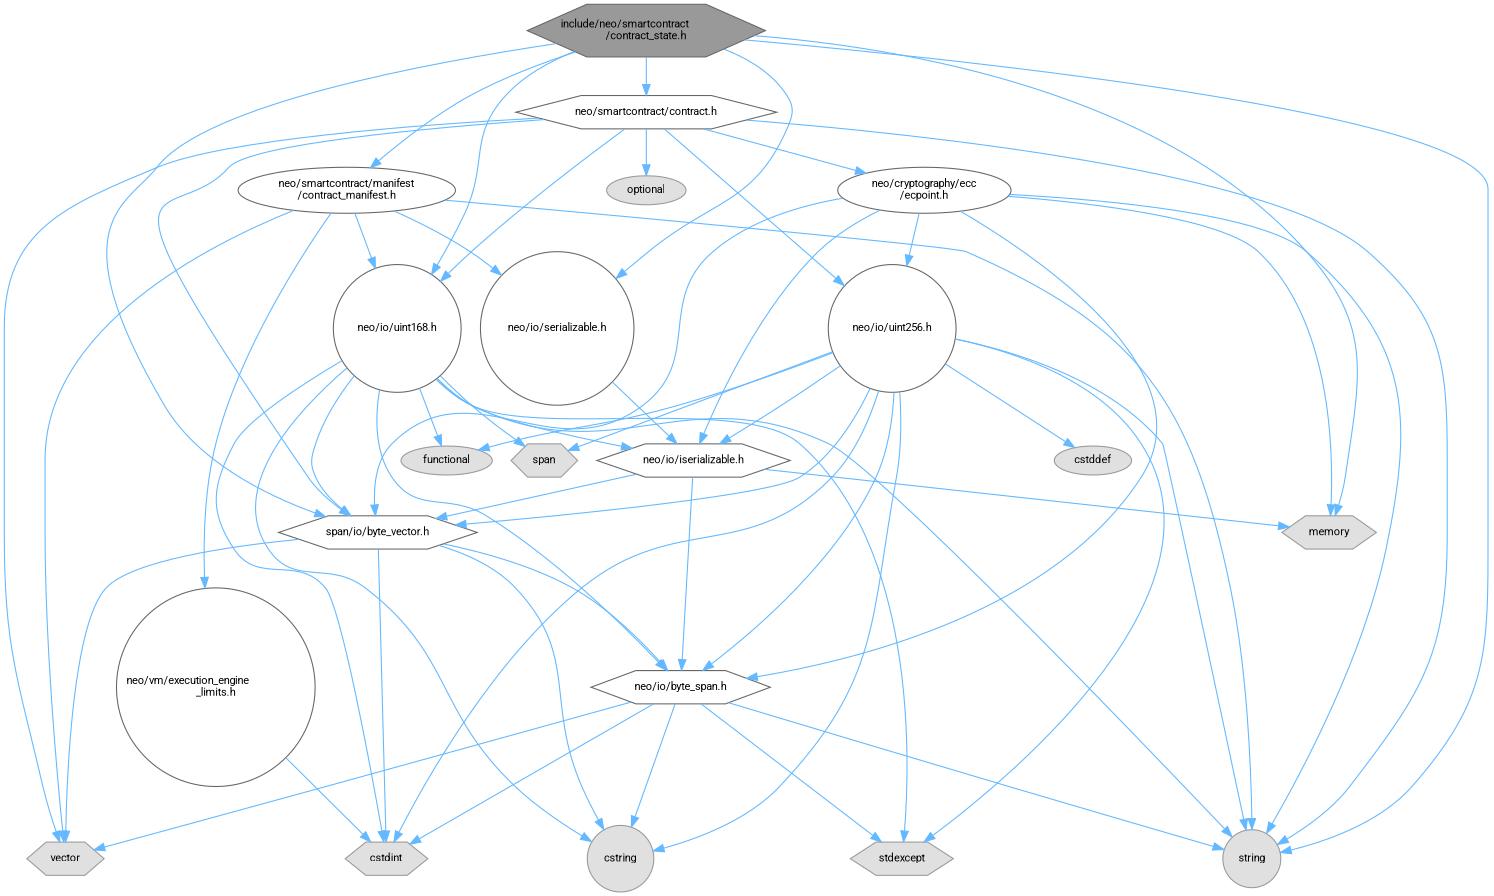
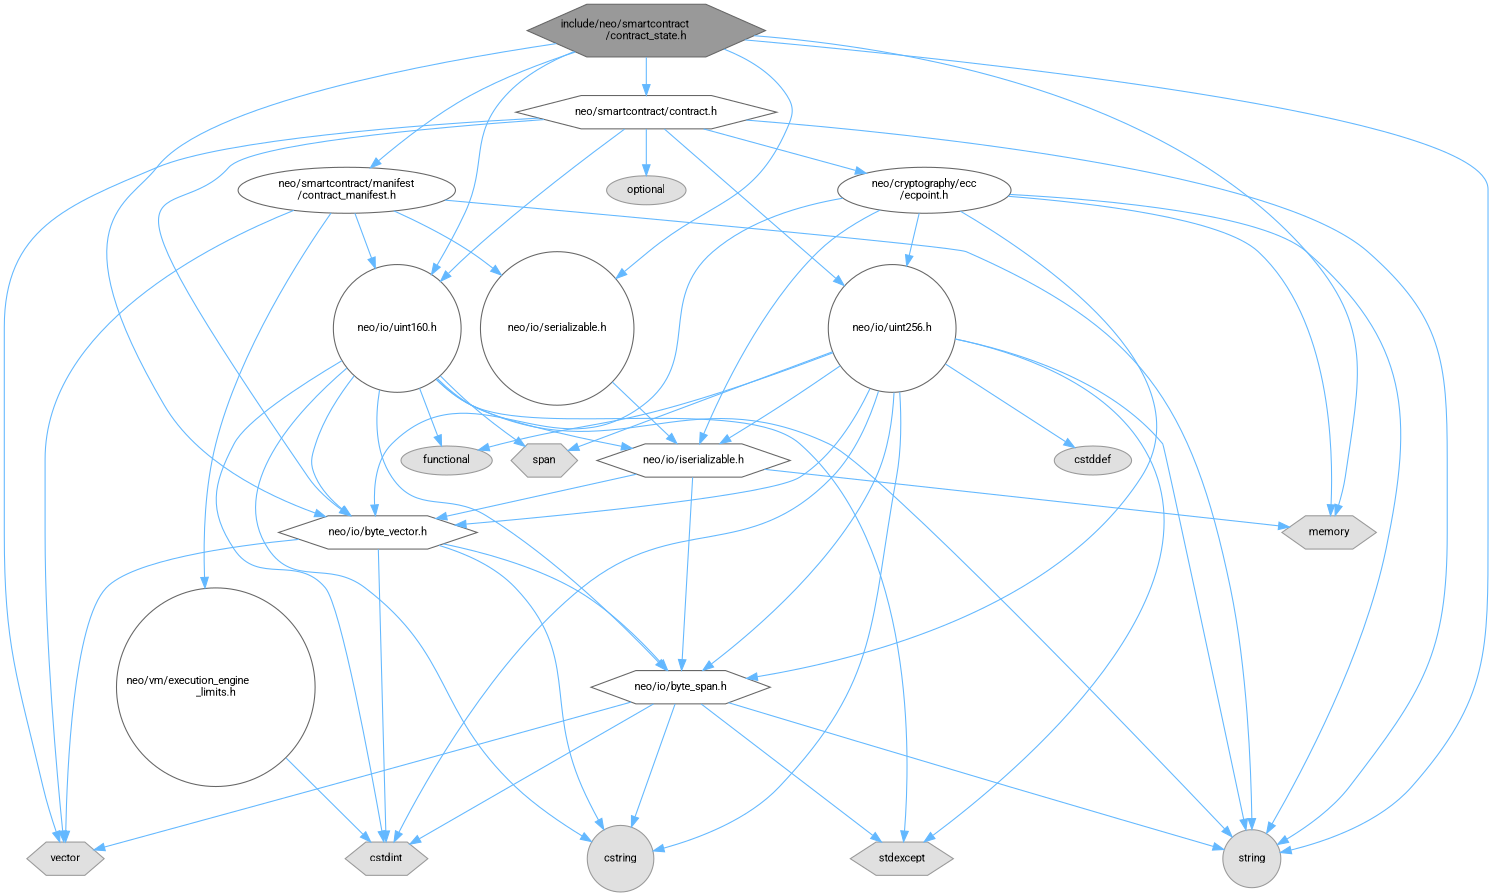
node "neo/io/uint168.h": label "neo/io/uint168.h" -> "neo/io/uint160.h"
node "span/io/byte_vector.h": label "span/io/byte_vector.h" -> "neo/io/byte_vector.h"
